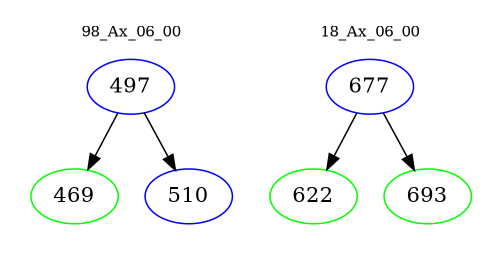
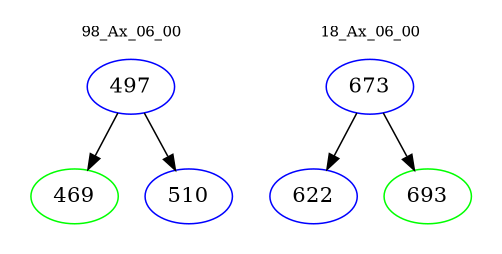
node "677": label "677" -> "673"
node "622": color green -> blue
